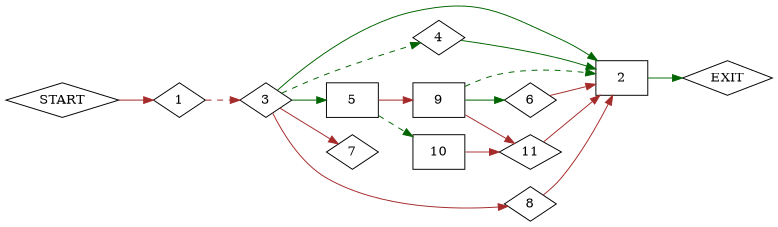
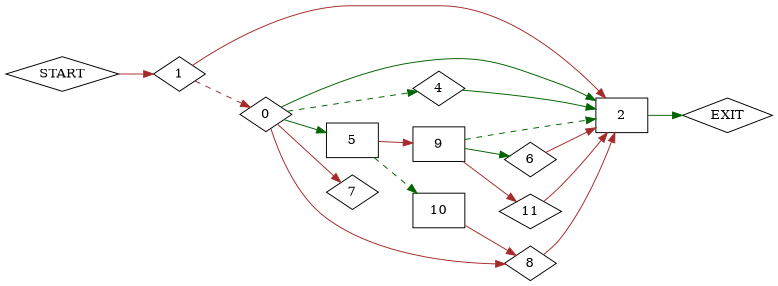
edge "1" -> "2": added
node "3": label "3" -> "0"
edge "10" -> "11": now "10" -> "8"
